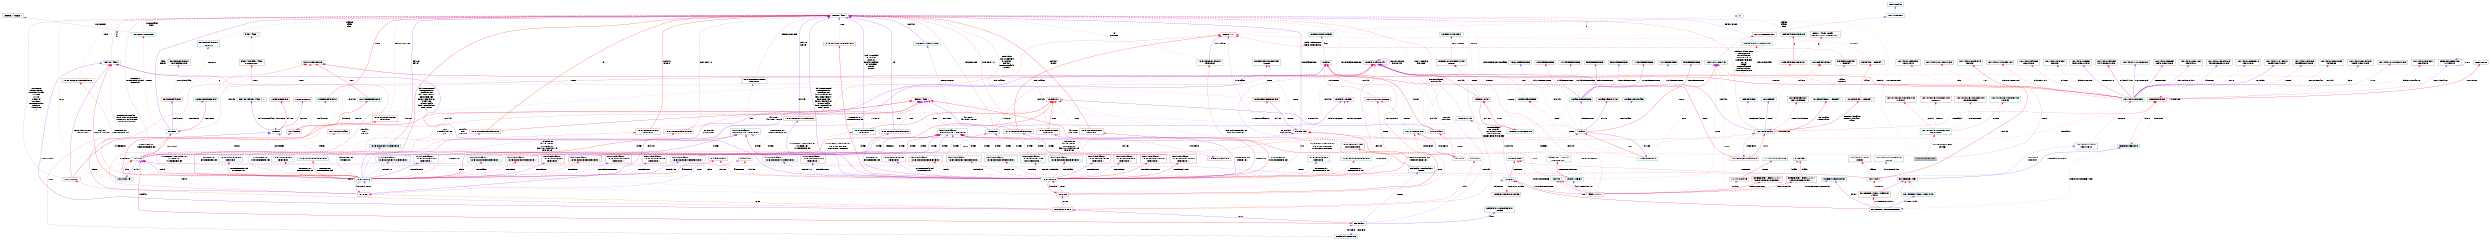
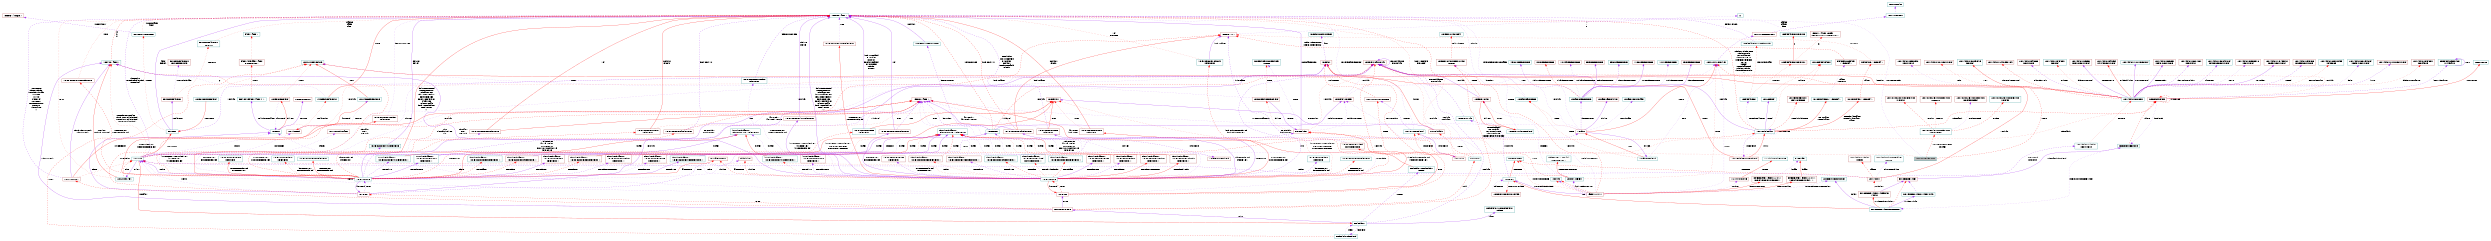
edge "Compass::mag_state" -> "Vector3< int16_t >": label " _roi_target" -> " mag_history"
edge "Compass" -> "AP_Compass_Backend": removed, label "_backends"
edge "OpticalFlow_backend" -> "OpticalFlow": label " frontend" -> " delay"
